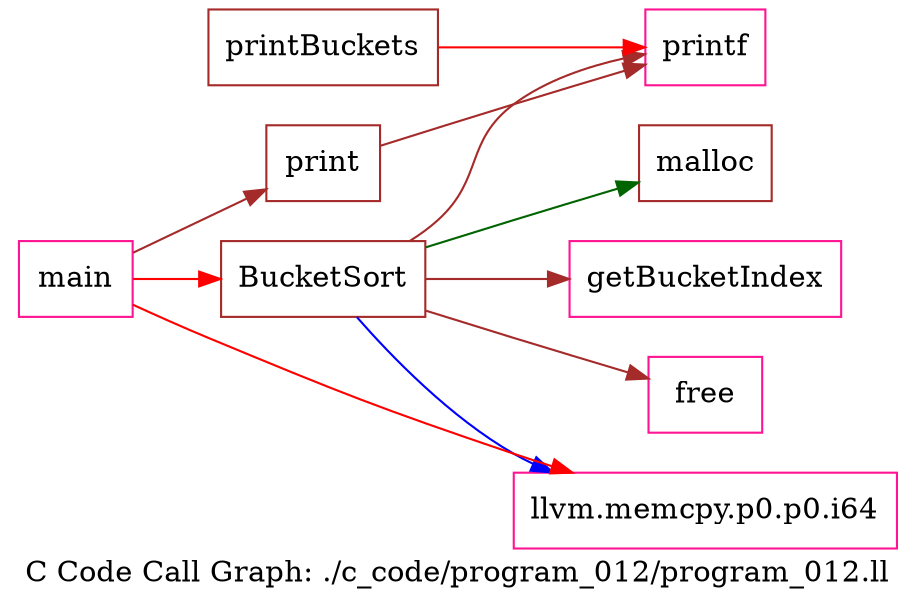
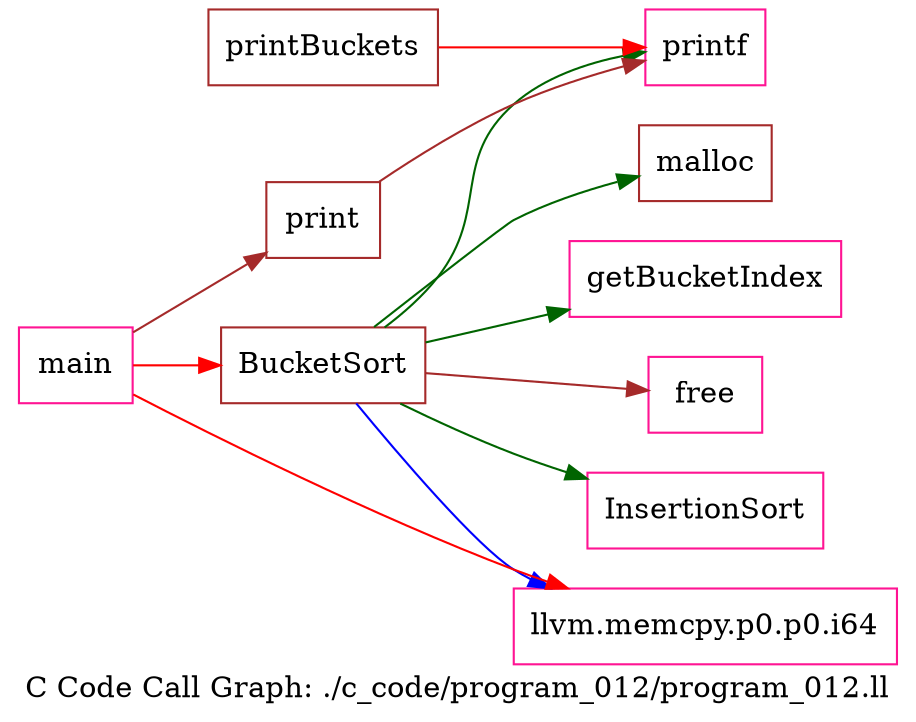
edge "BucketSort" -> "printf": color brown -> darkgreen
edge "BucketSort" -> "getBucketIndex": color brown -> darkgreen
node "InsertionSort": added
